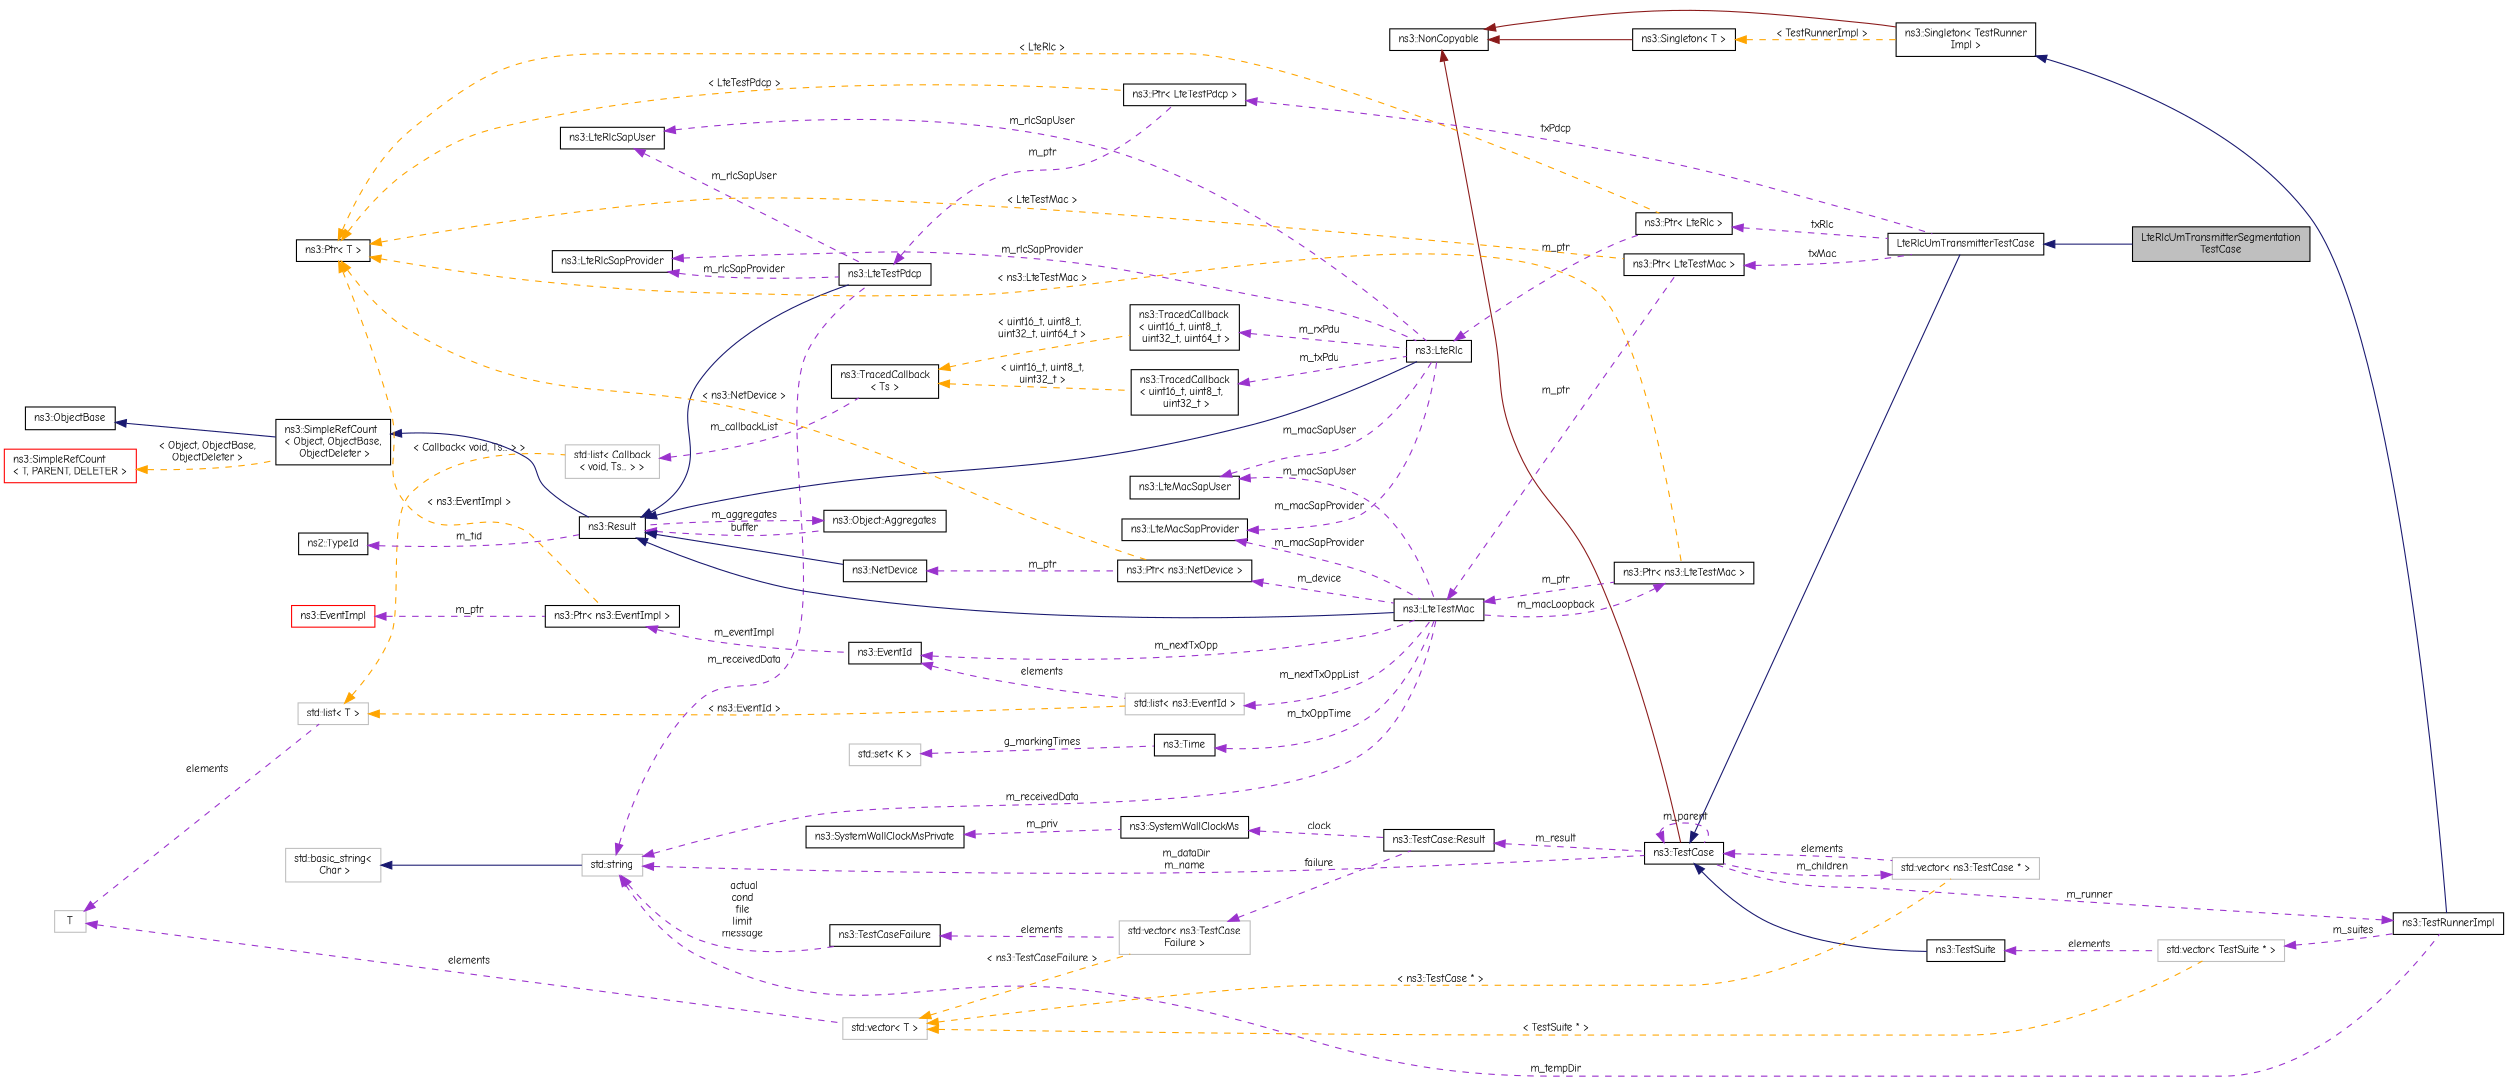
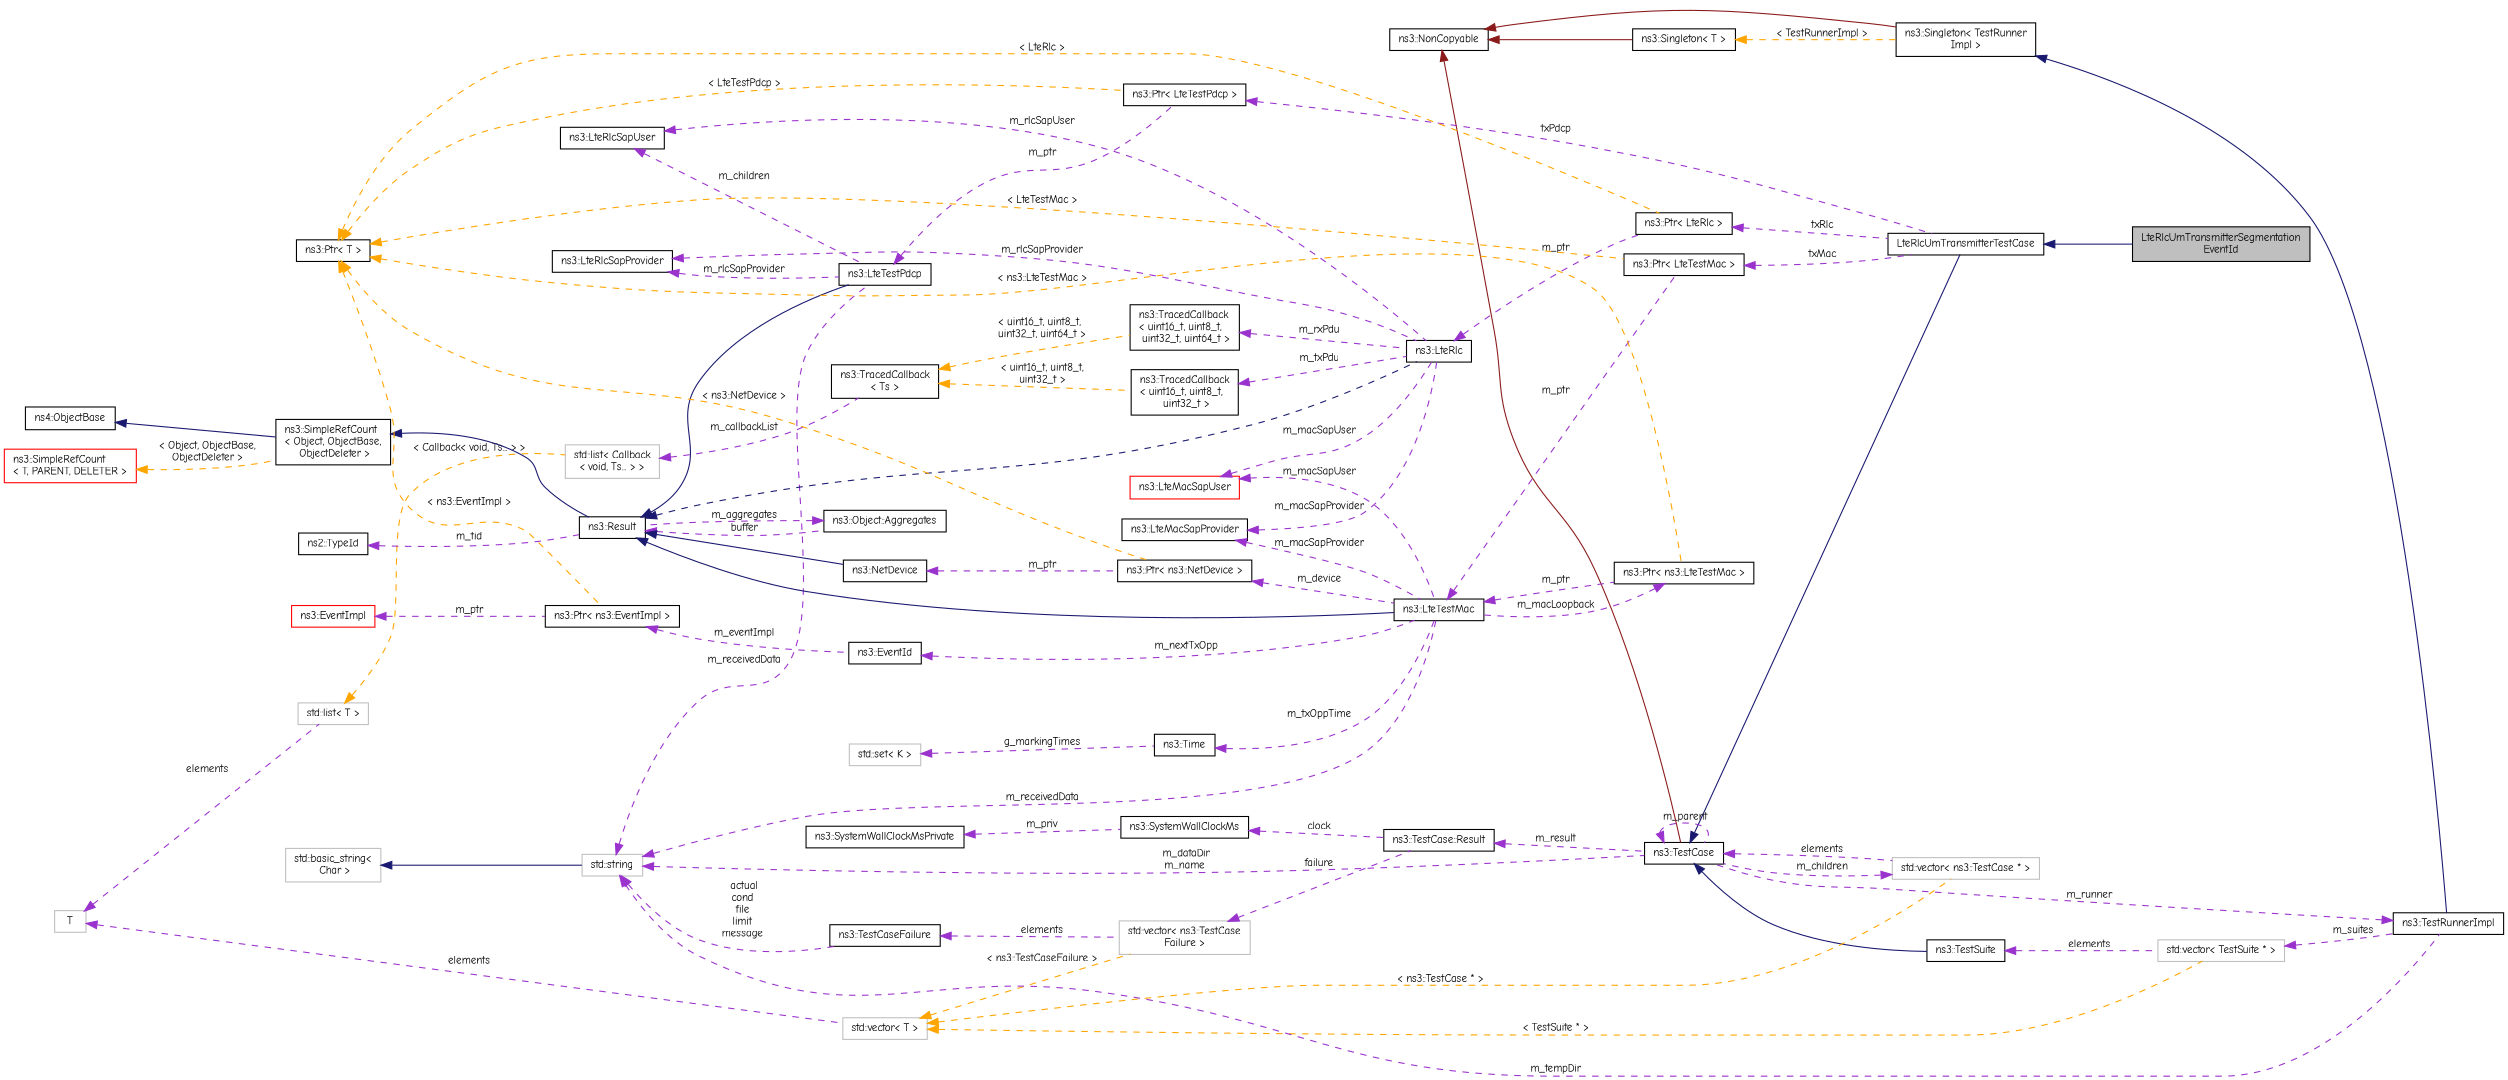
edge "ns3::LteTestPdcp" -> "ns3::LteRlcSapUser": label " m_rlcSapUser" -> " m_children"
node "LteRlcUmTransmitterSegmentation TestCase": label "LteRlcUmTransmitterSegmentation TestCase" -> "LteRlcUmTransmitterSegmentation EventId"
node "ns3::ObjectBase": label "ns3::ObjectBase" -> "ns4::ObjectBase"
edge "ns3::LteRlc" -> "ns3::Result": style solid -> dashed
node "ns3::LteMacSapUser": color black -> red
node "std::list< ns3::EventId >": removed
